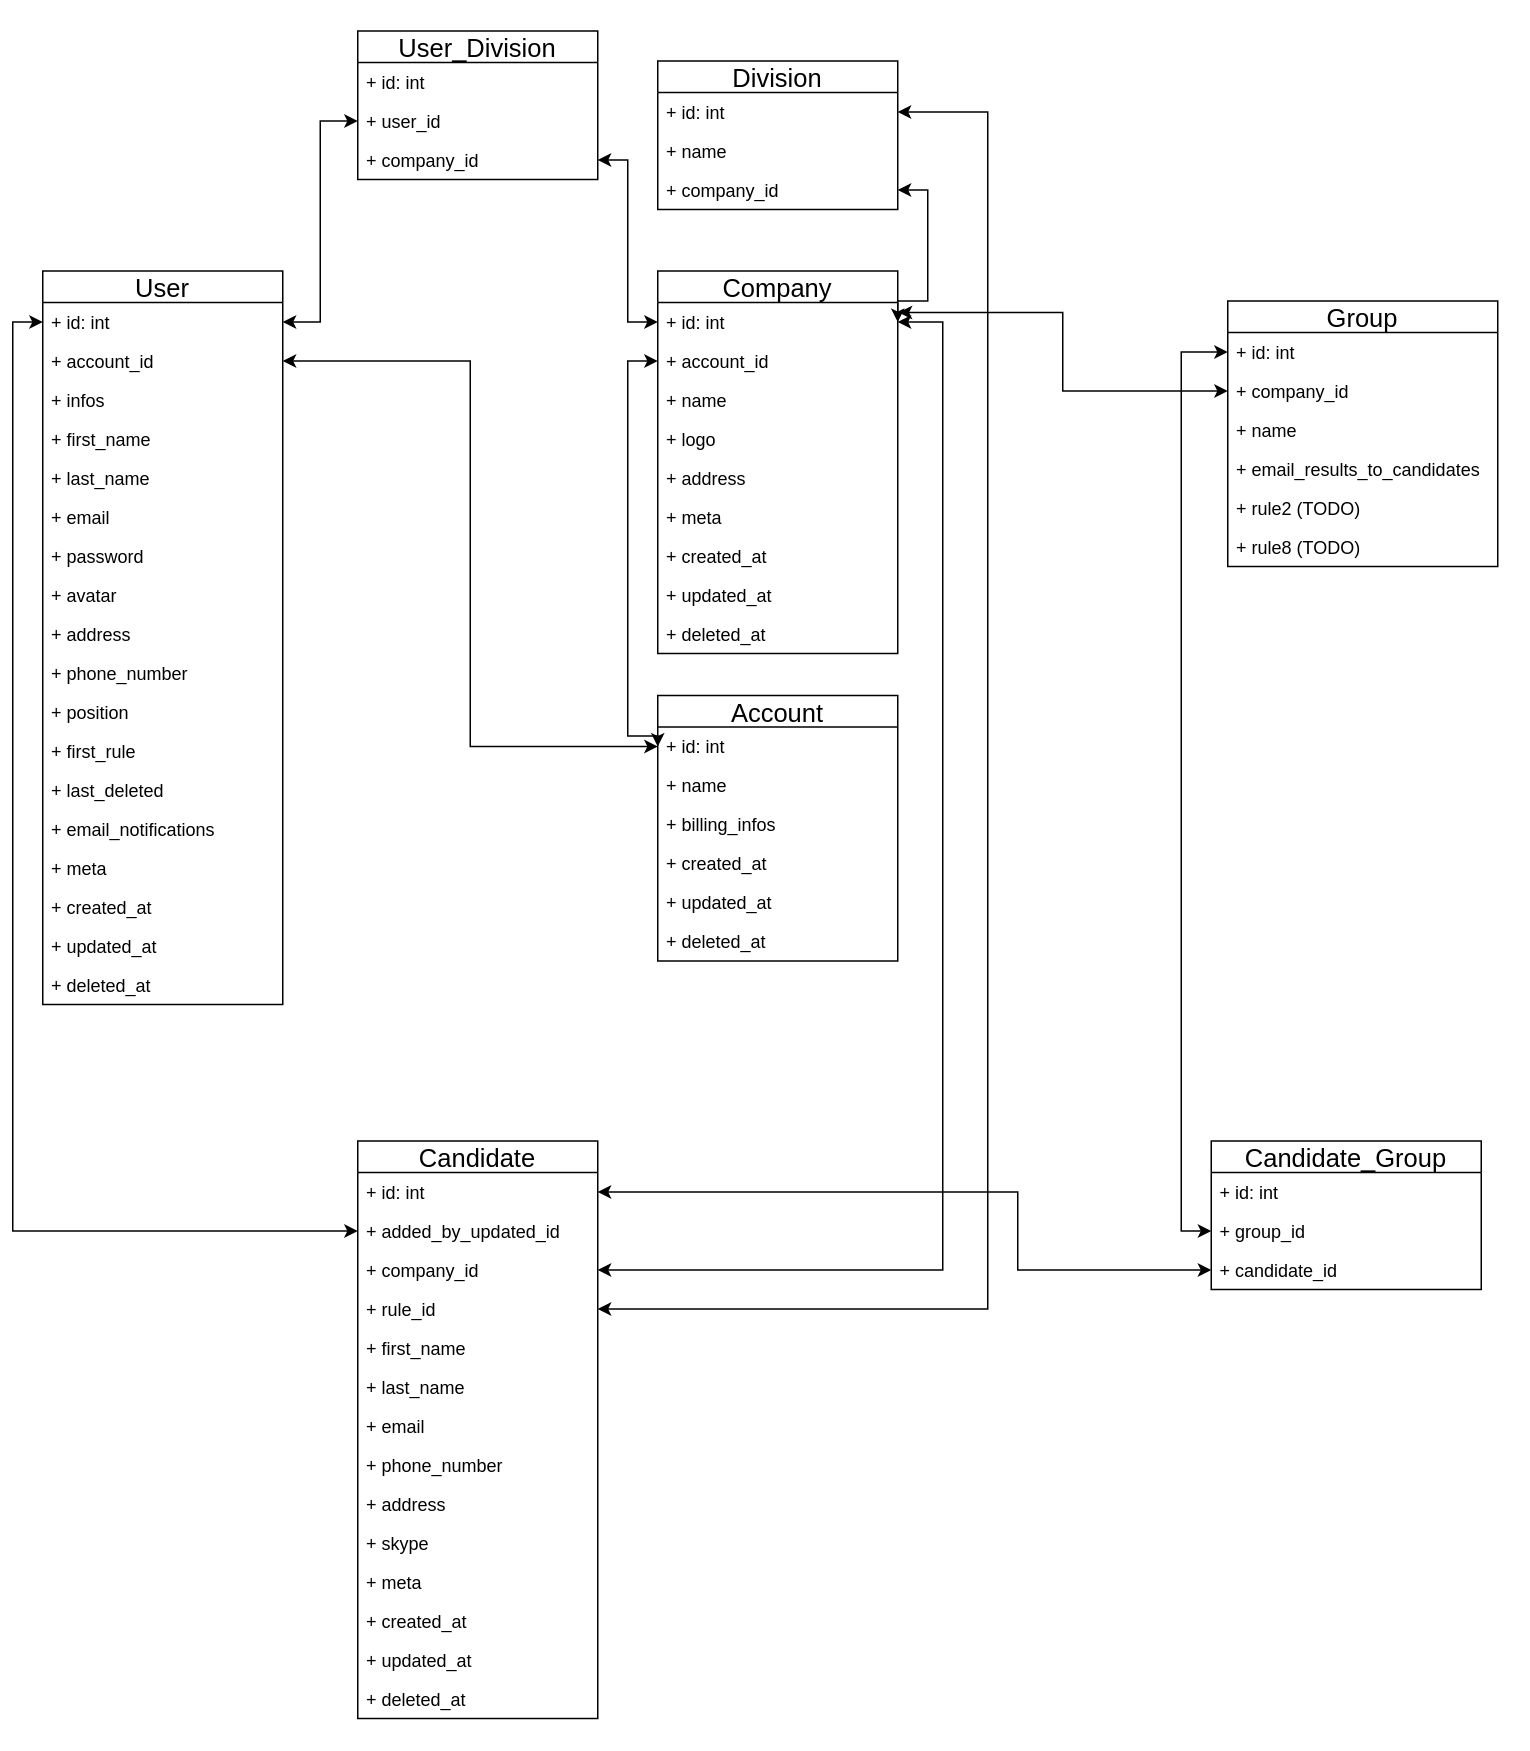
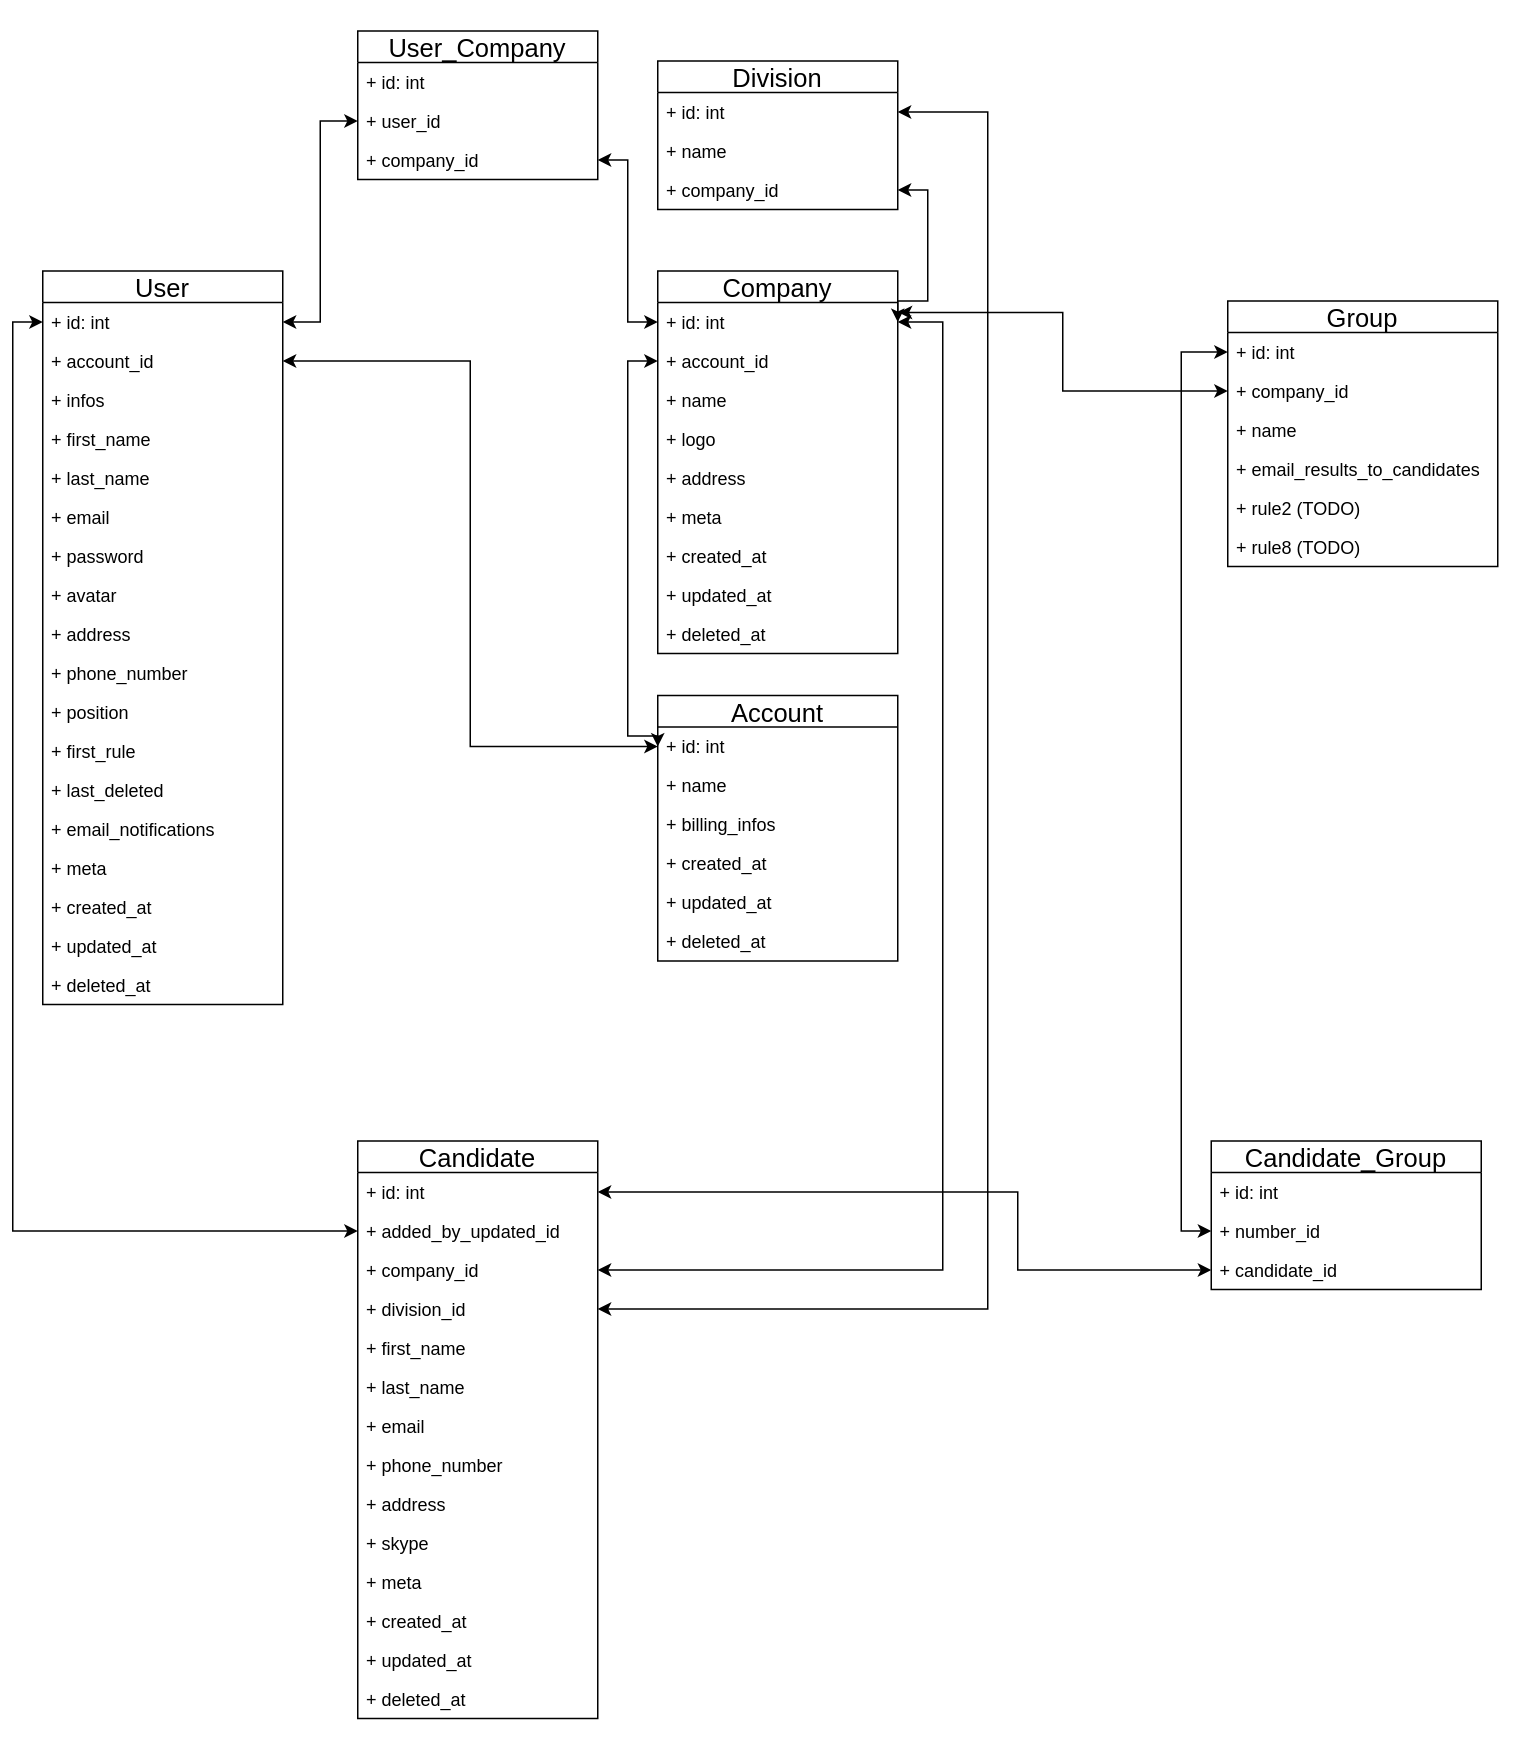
node "User_Division": label "User_Division" -> "User_Company"
node "+ group_id": label "+ group_id" -> "+ number_id"
node "+ rule_id": label "+ rule_id" -> "+ division_id"
